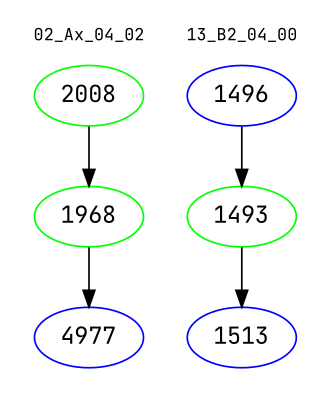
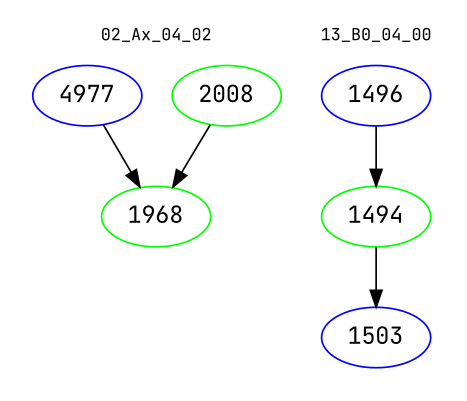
cluster "13_B2_04_00": label "13_B2_04_00" -> "13_B0_04_00"
node "1493": label "1493" -> "1494"
edge "1968" -> "4977": reversed
node "1513": label "1513" -> "1503"
